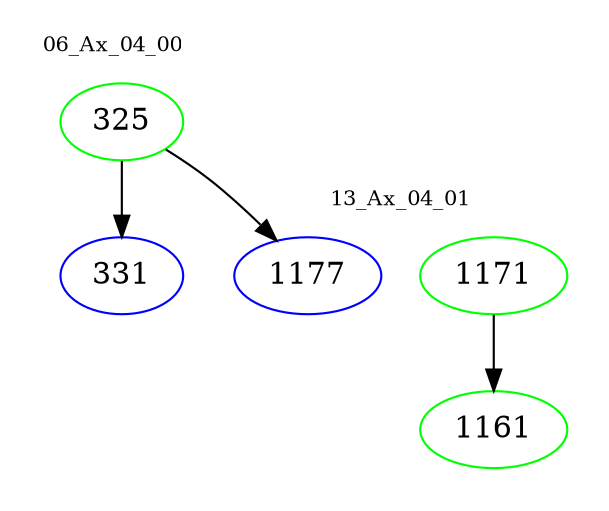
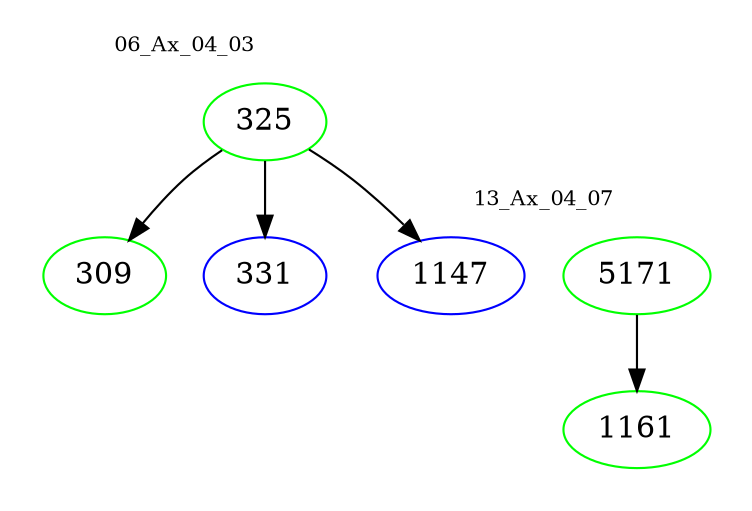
cluster "06_Ax_04_00": label "06_Ax_04_00" -> "06_Ax_04_03"
cluster "13_Ax_04_01": label "13_Ax_04_01" -> "13_Ax_04_07"
node "309": added
node "1177": label "1177" -> "1147"
node "1171": label "1171" -> "5171"
